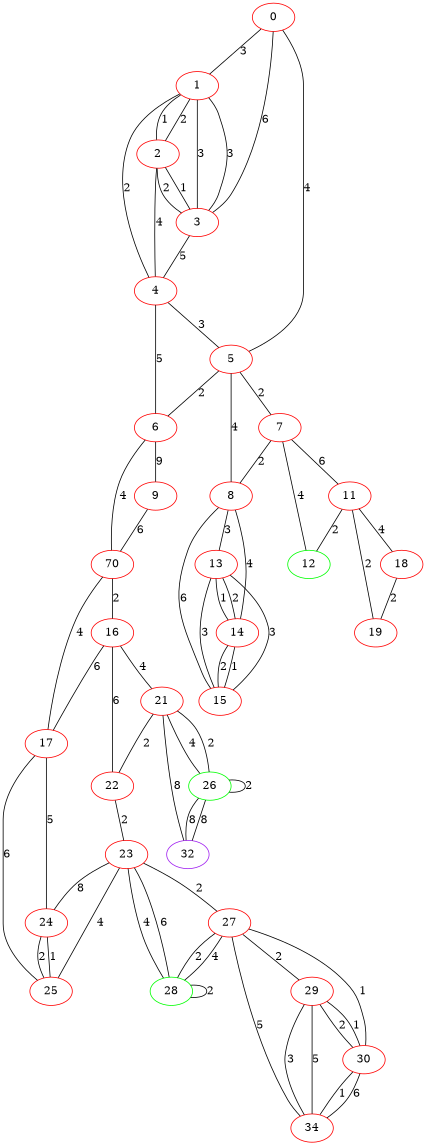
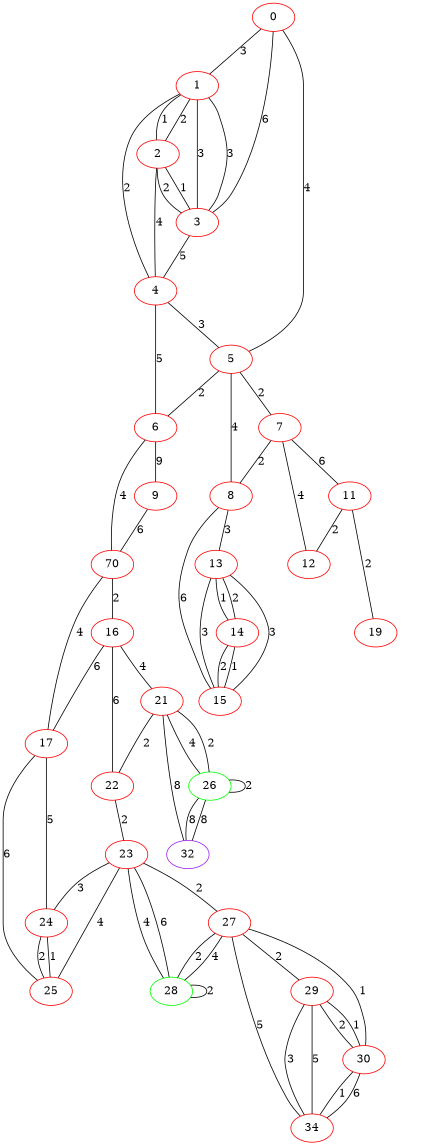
edge "8" -- "14": removed, label "4"
node "12": color green -> red
node "18": removed
edge "23" -- "24": label "8" -> "3"
